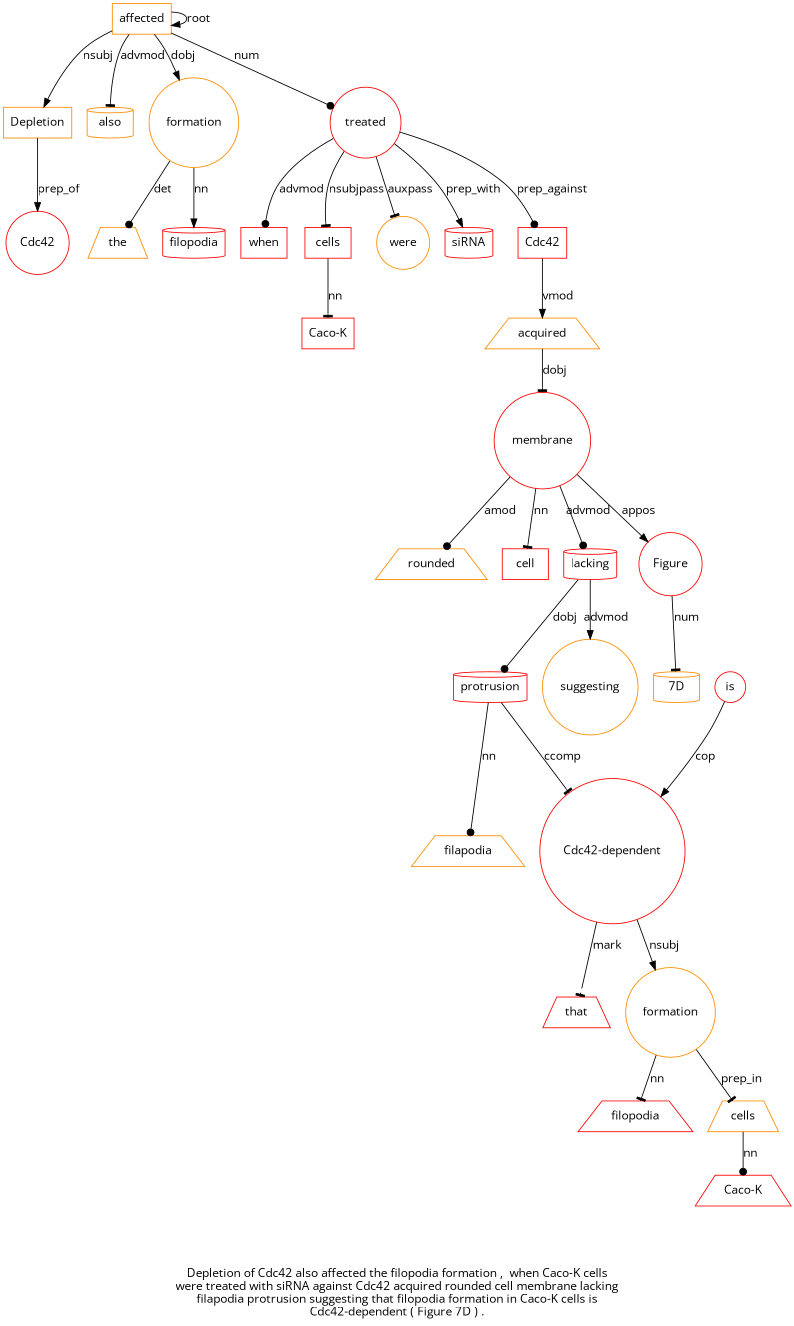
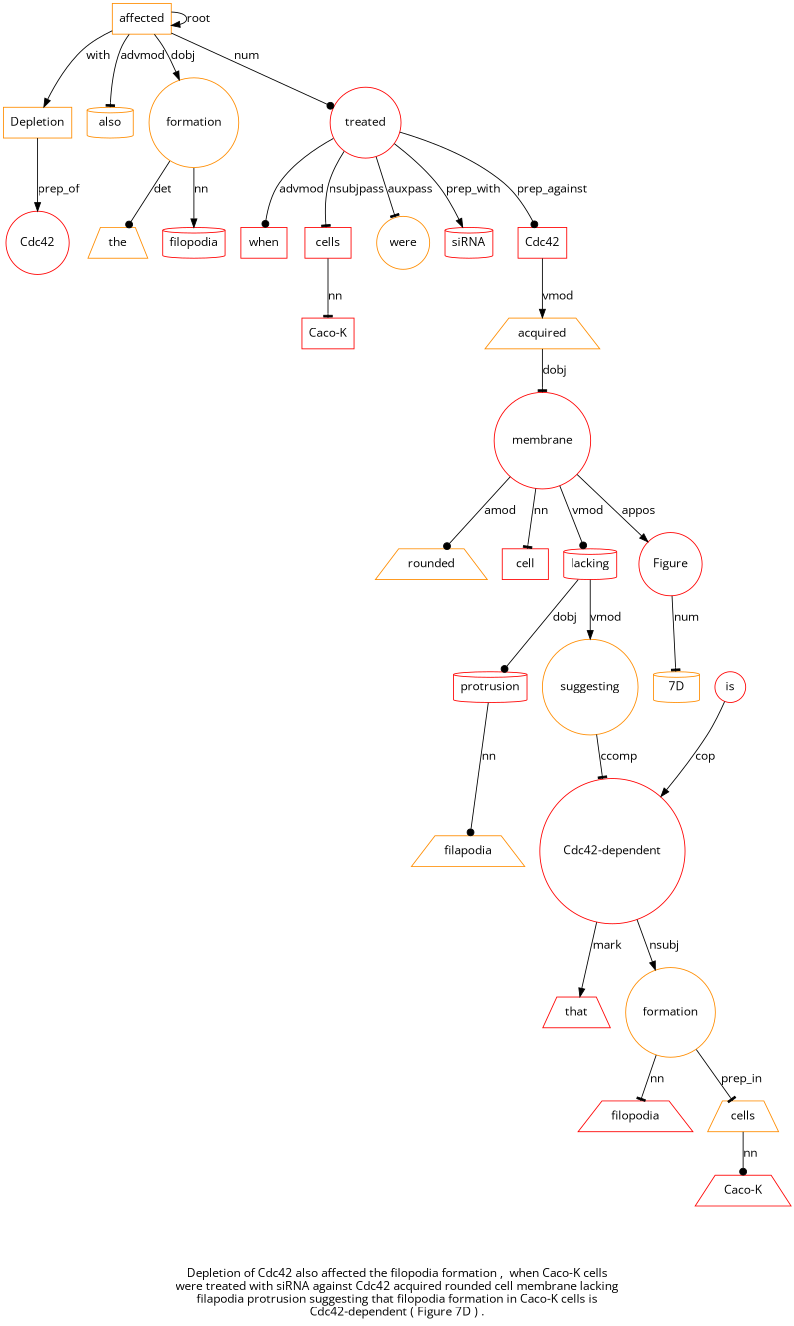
edge "affected" -> "Depletion": label "nsubj" -> "with"
edge "membrane" -> "lacking": label "advmod" -> "vmod"
edge "lacking" -> "suggesting": label "advmod" -> "vmod"
edge "protrusion" -> "Cdc42-dependent": now "suggesting" -> "Cdc42-dependent"
edge "Cdc42-dependent" -> "that": arrowhead tee -> normal
